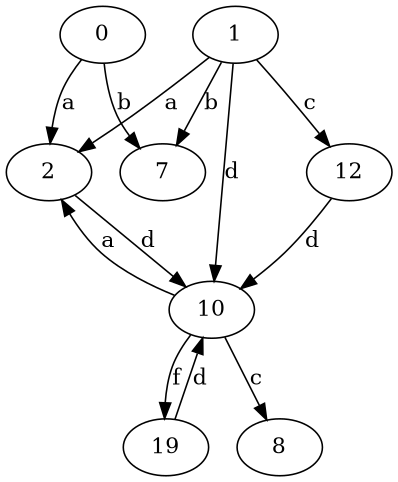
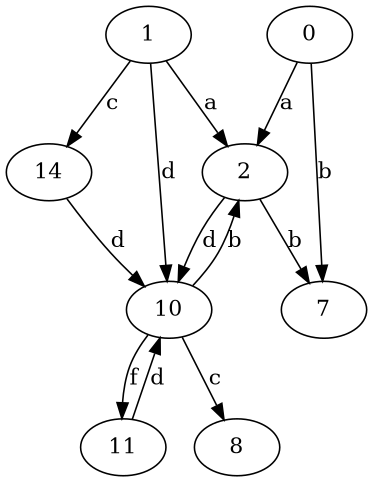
edge "1" -> "7": now "2" -> "7"
node "12": label "12" -> "14"
edge "10" -> "2": label "a" -> "b"
node "19": label "19" -> "11"
